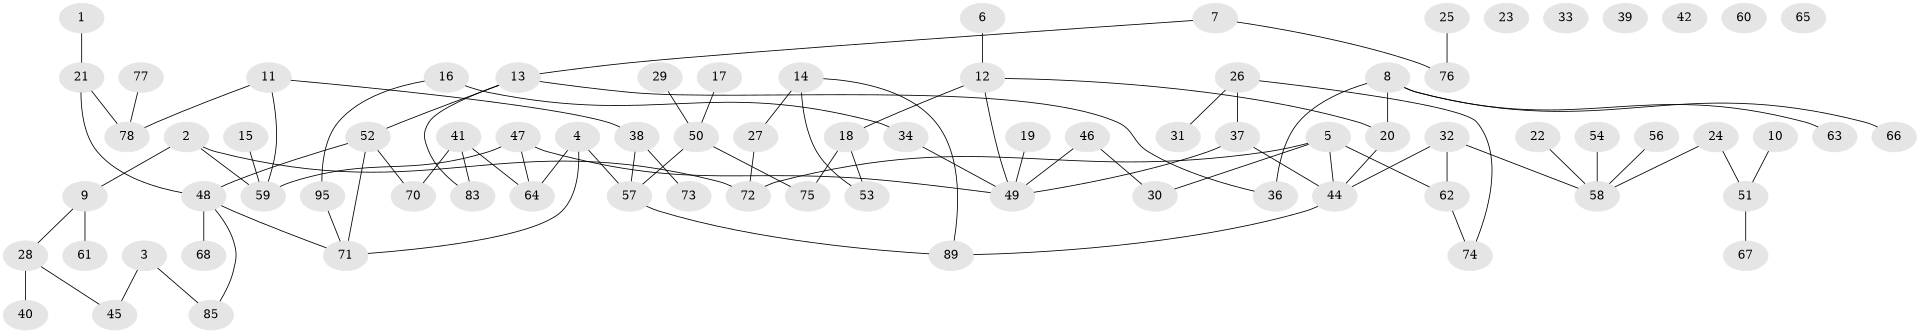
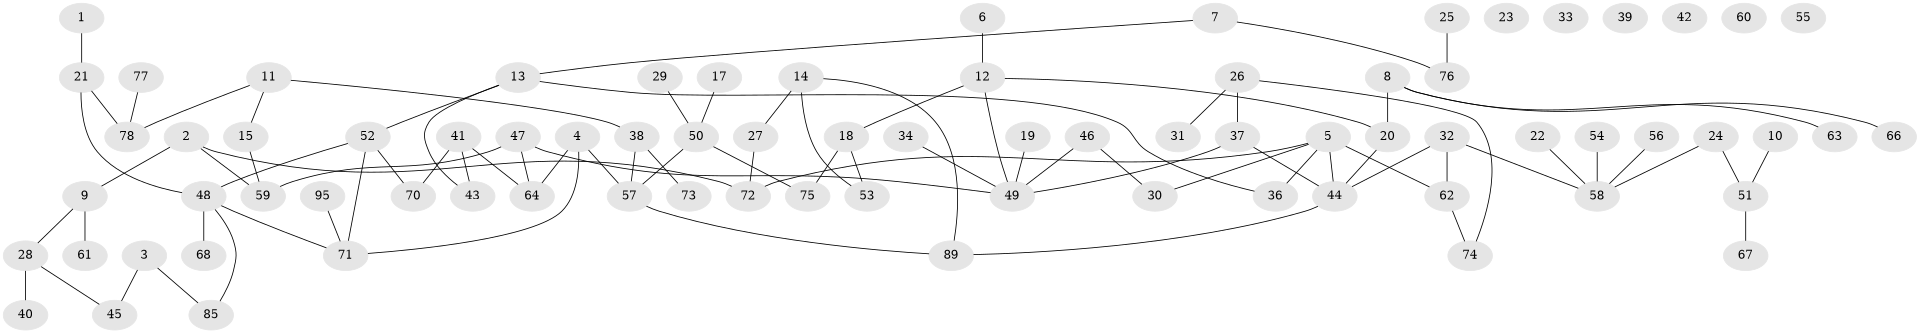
node "65": label "65" -> "55"
node "16": removed
edge "8" -- "36": now "5" -- "36"
edge "11" -- "59": now "11" -- "15"
node "83": label "83" -> "43"
